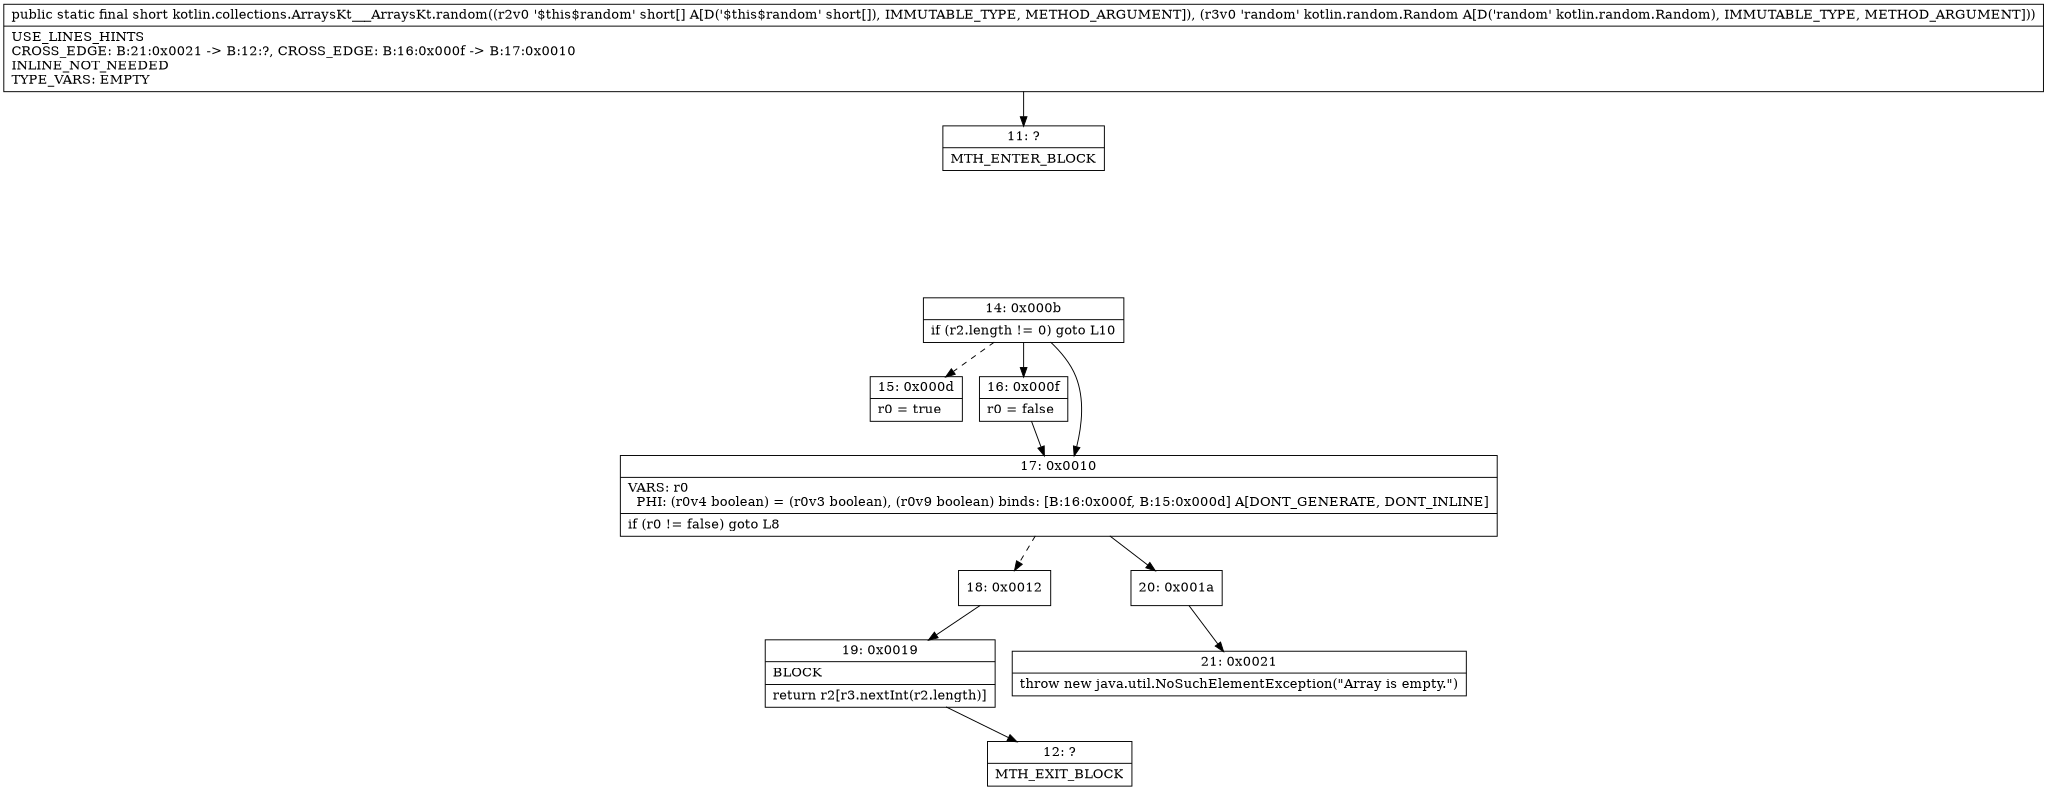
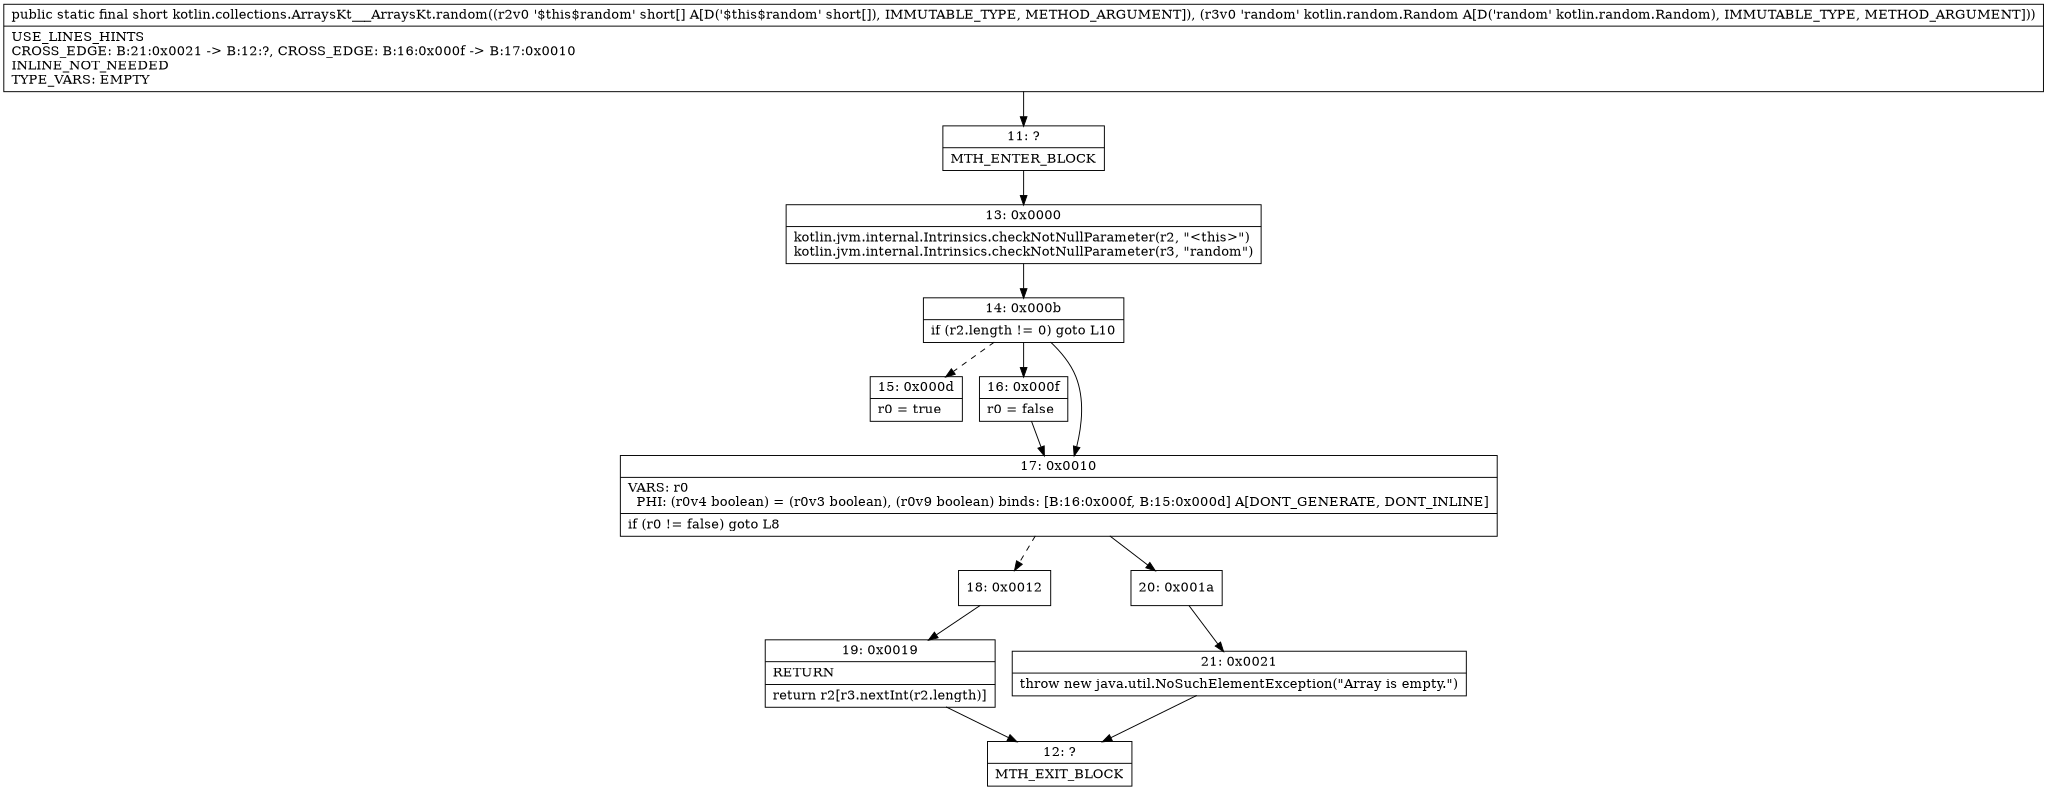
node "13: 0x0000": added
node "19: 0x0019": text "BLOCK" -> "RETURN"
edge "21: 0x0021" -> "12: ?": added
